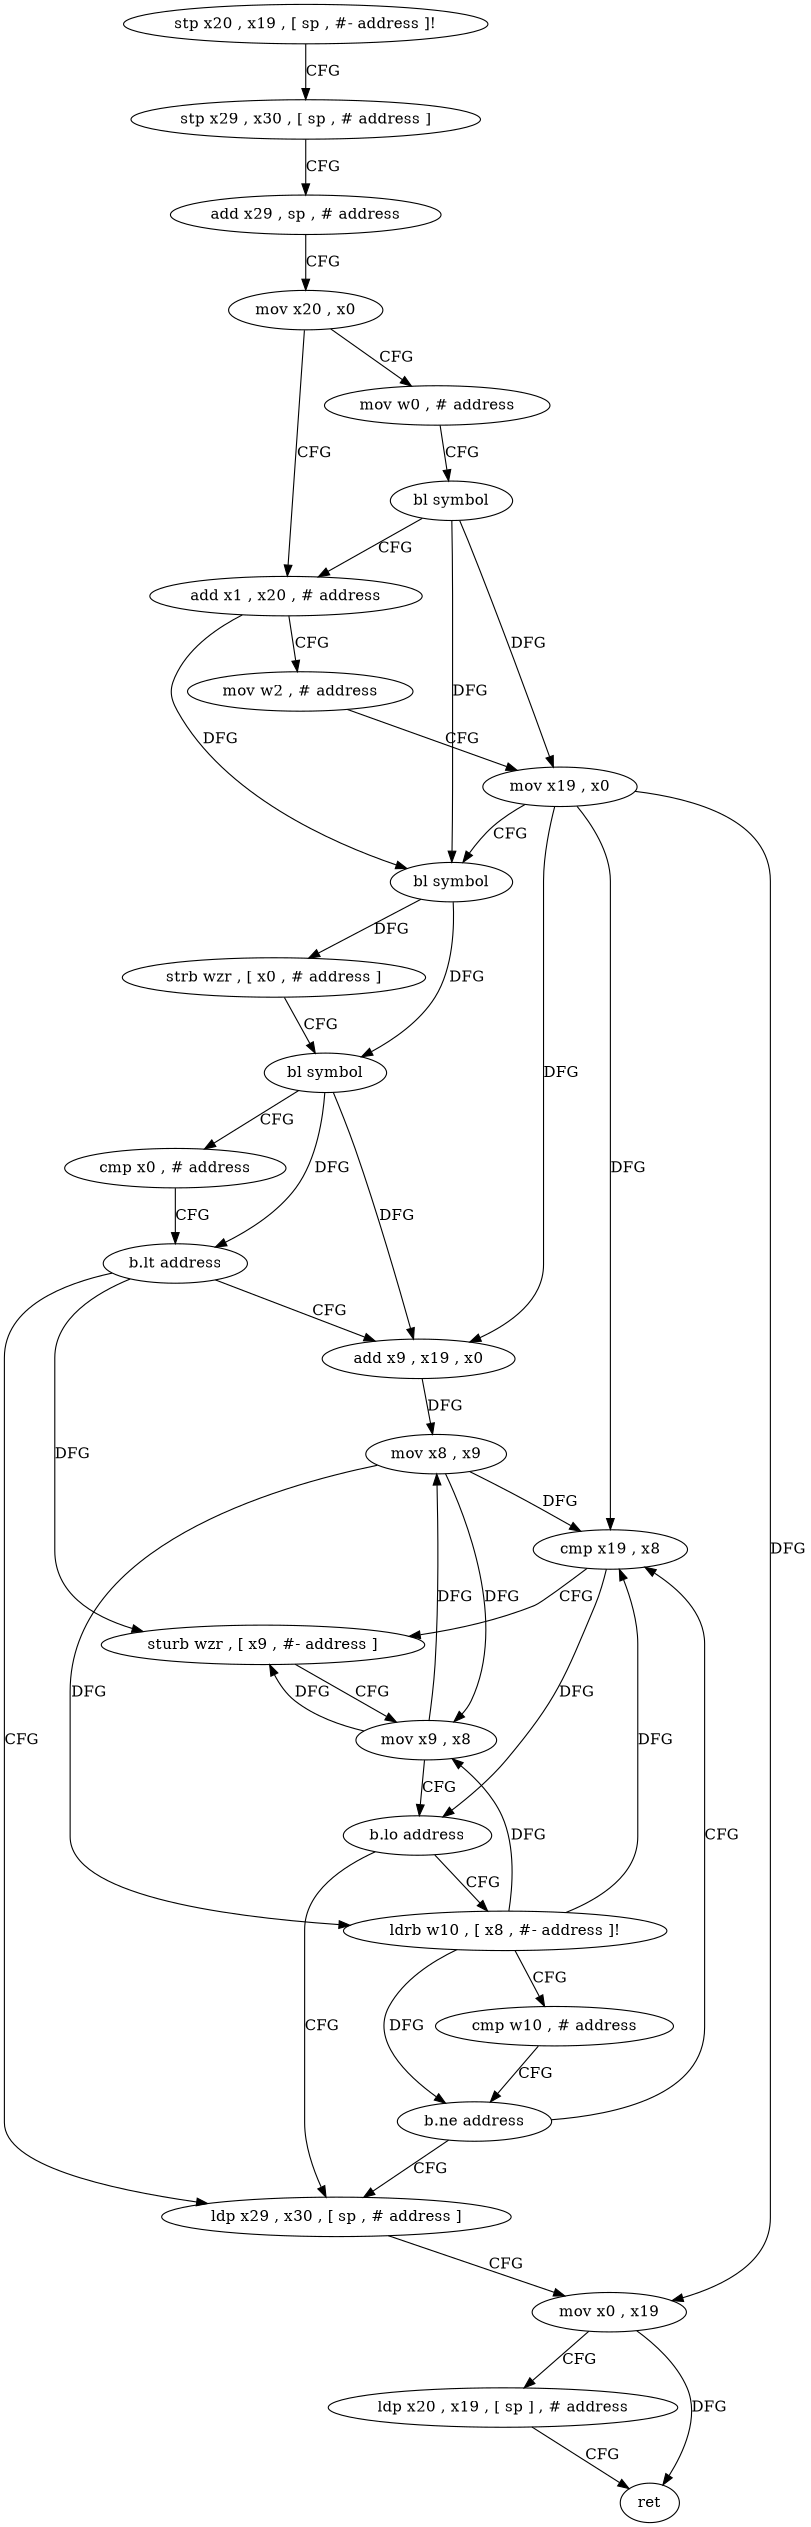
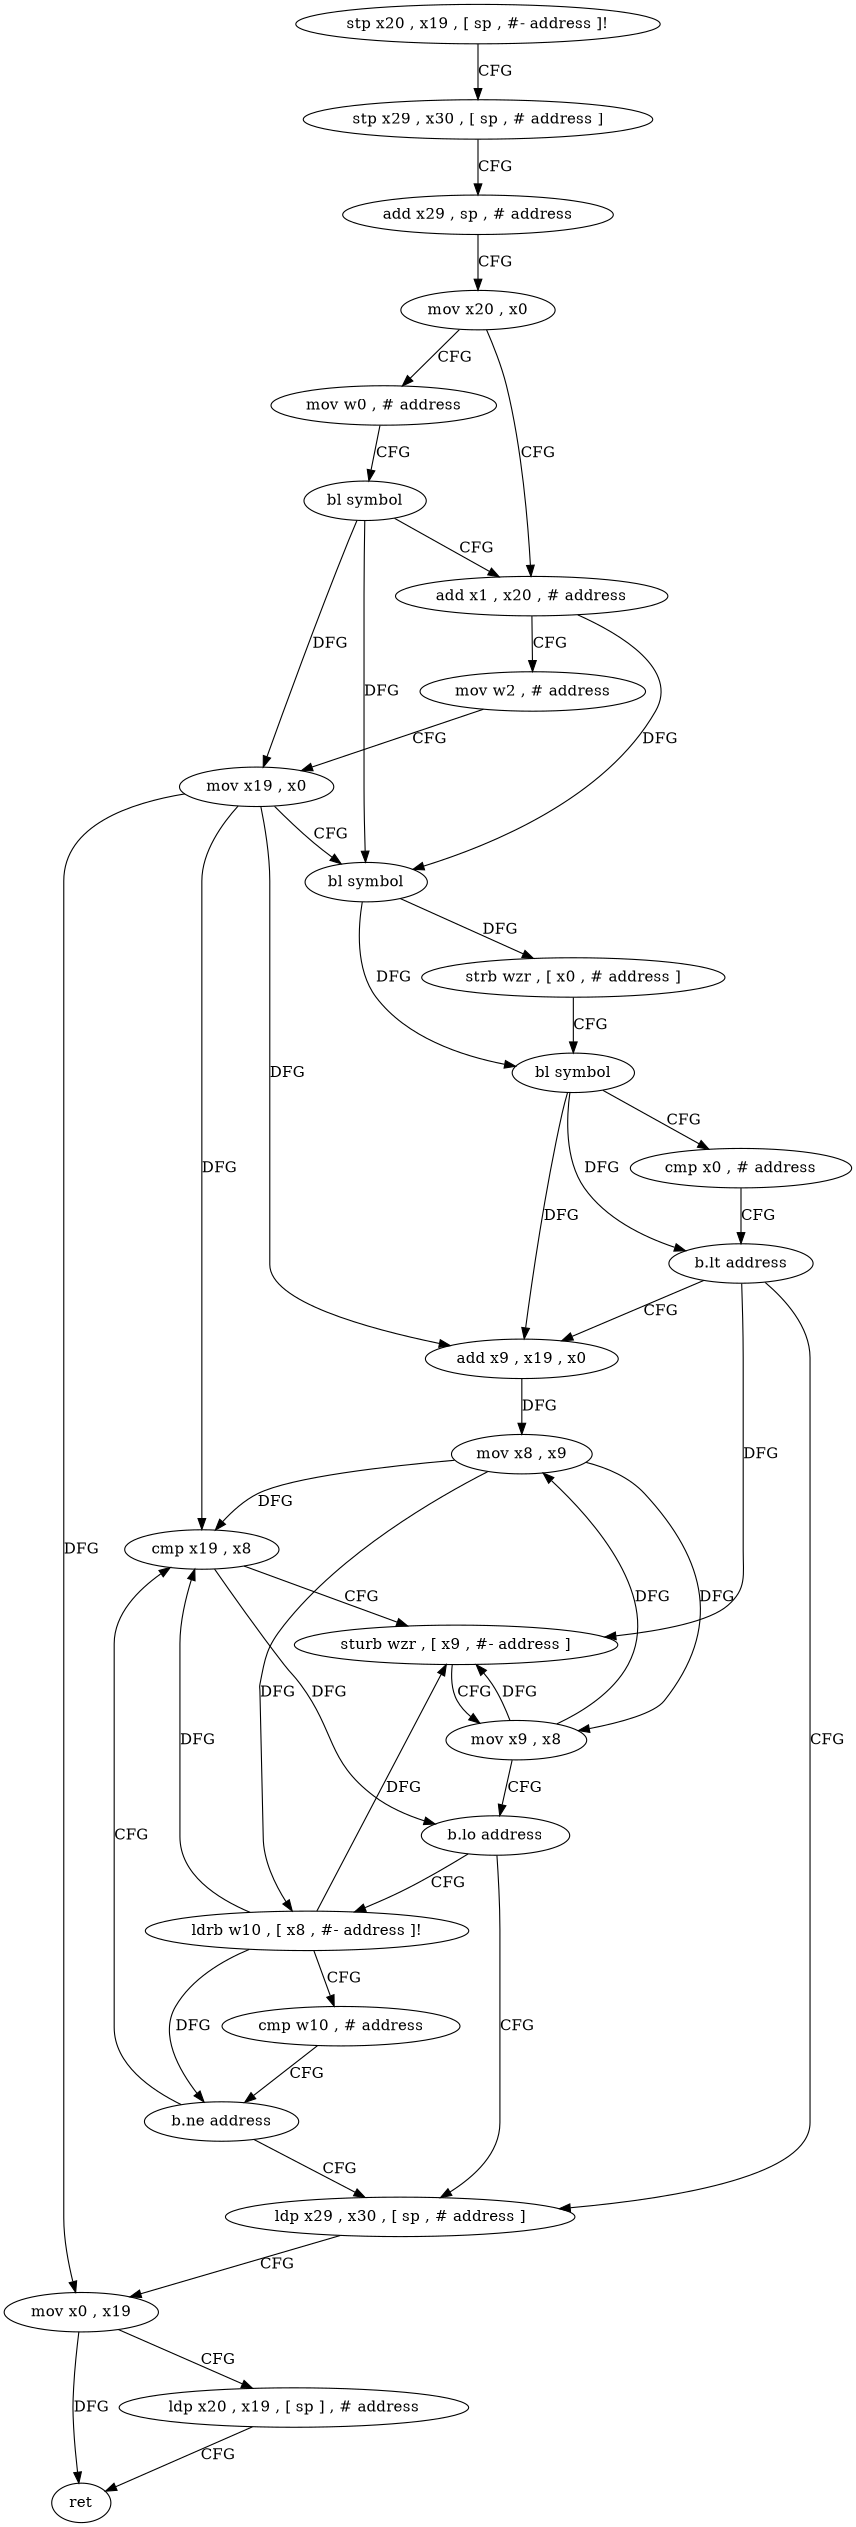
edge "ldrb w10 , [ x8 , #- address ]!" -> "mov x9 , x8": now "ldrb w10 , [ x8 , #- address ]!" -> "sturb wzr , [ x9 , #- address ]"
